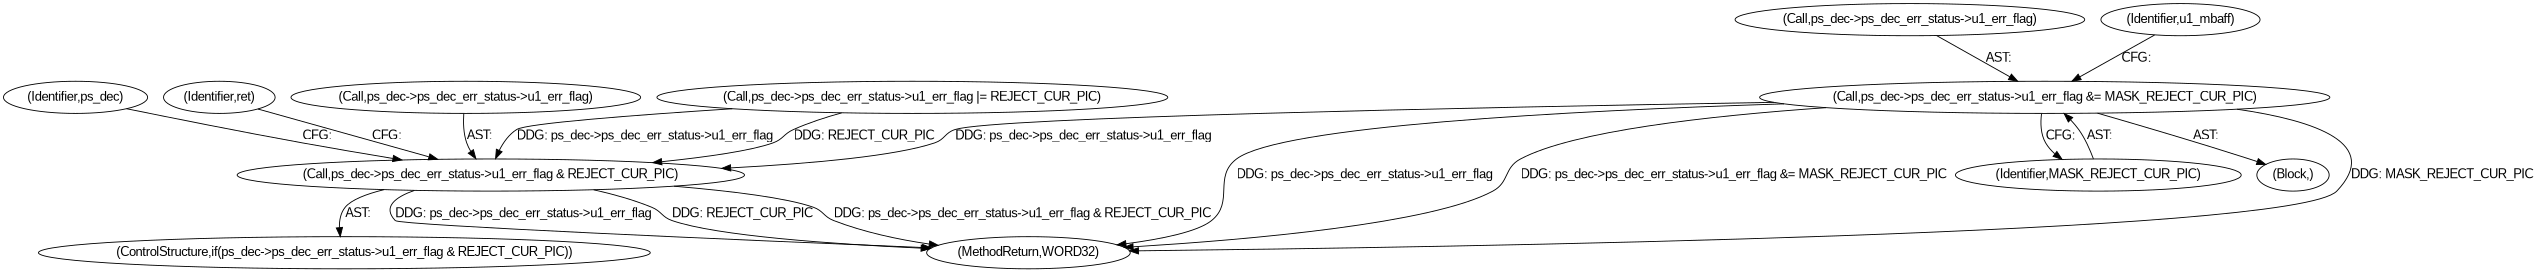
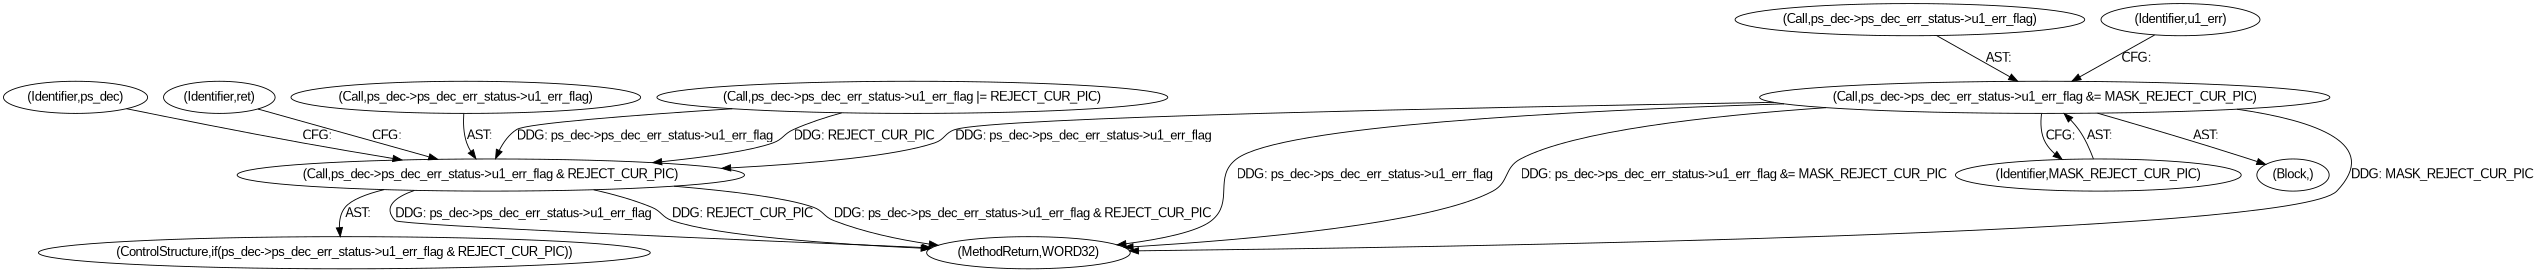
node "(Identifier,u1_mbaff)": label "(Identifier,u1_mbaff)" -> "(Identifier,u1_err)"
